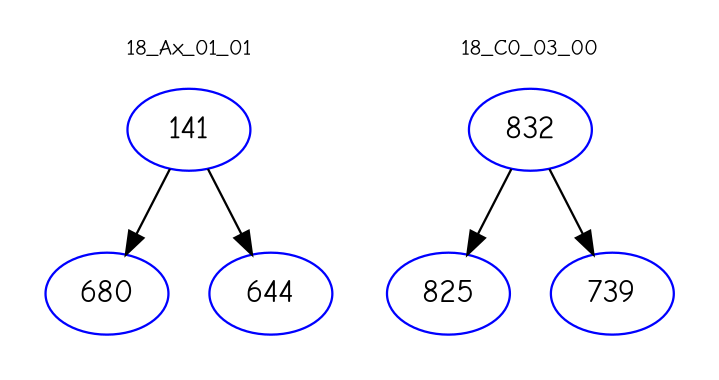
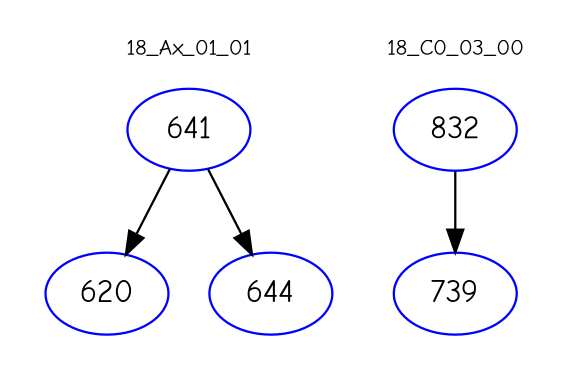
node "141": label "141" -> "641"
node "680": label "680" -> "620"
node "825": removed
